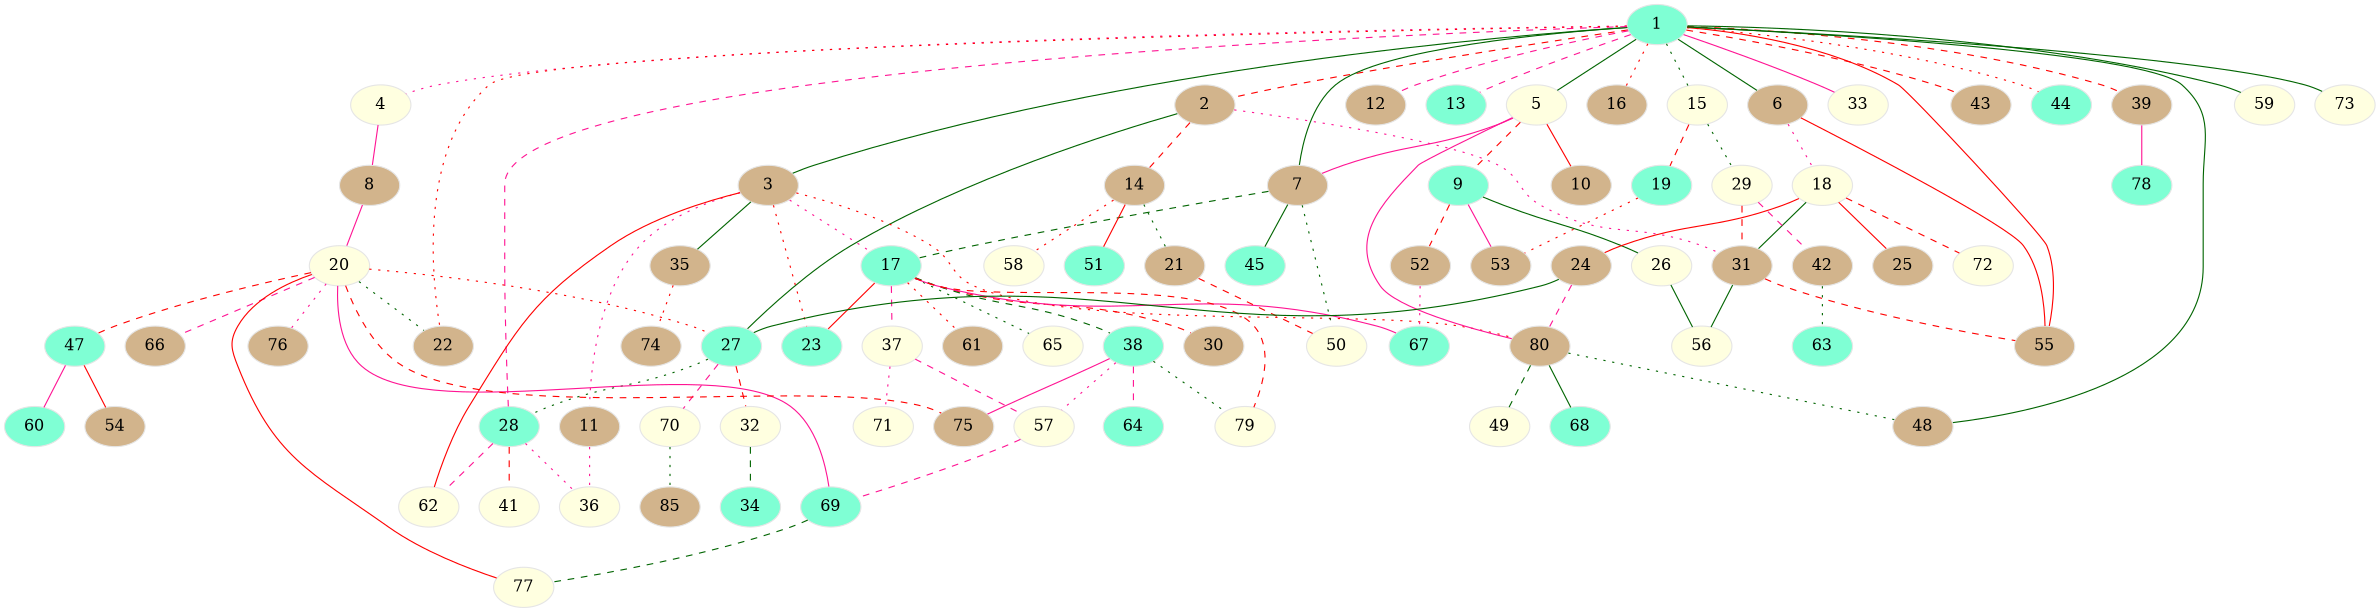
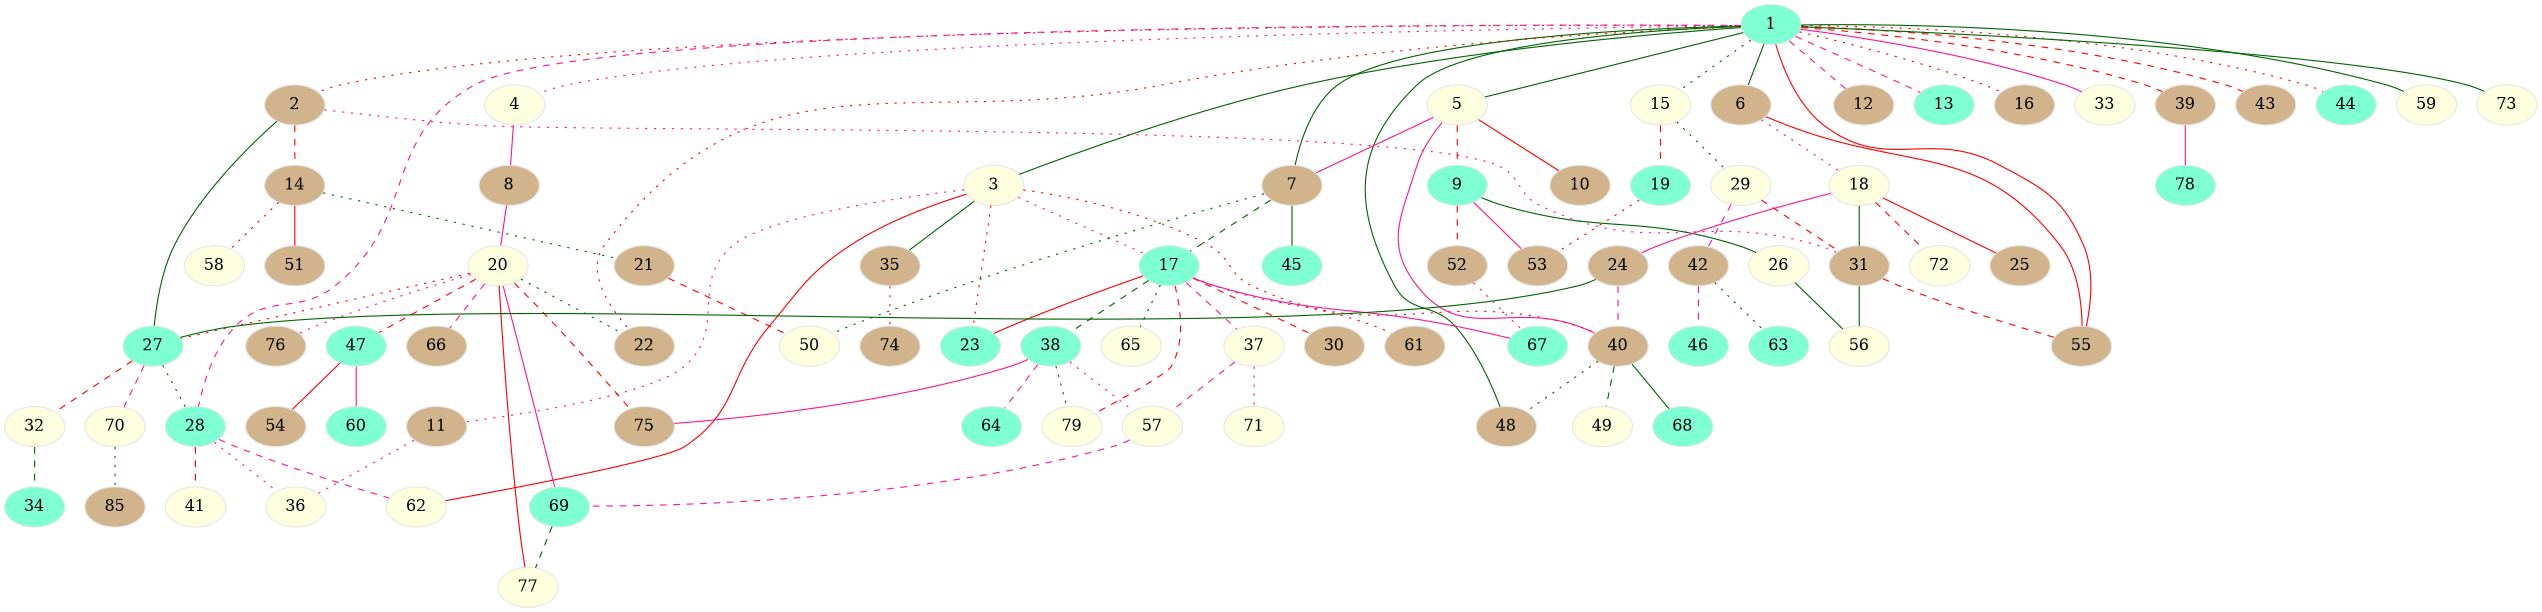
edge "1" -- "2": style dashed -> dotted
node "3": fillcolor tan -> lightyellow
edge "18" -- "24": color red -> deeppink
node "51": fillcolor aquamarine -> tan
node "80": label "80" -> "40"
node "46": added
